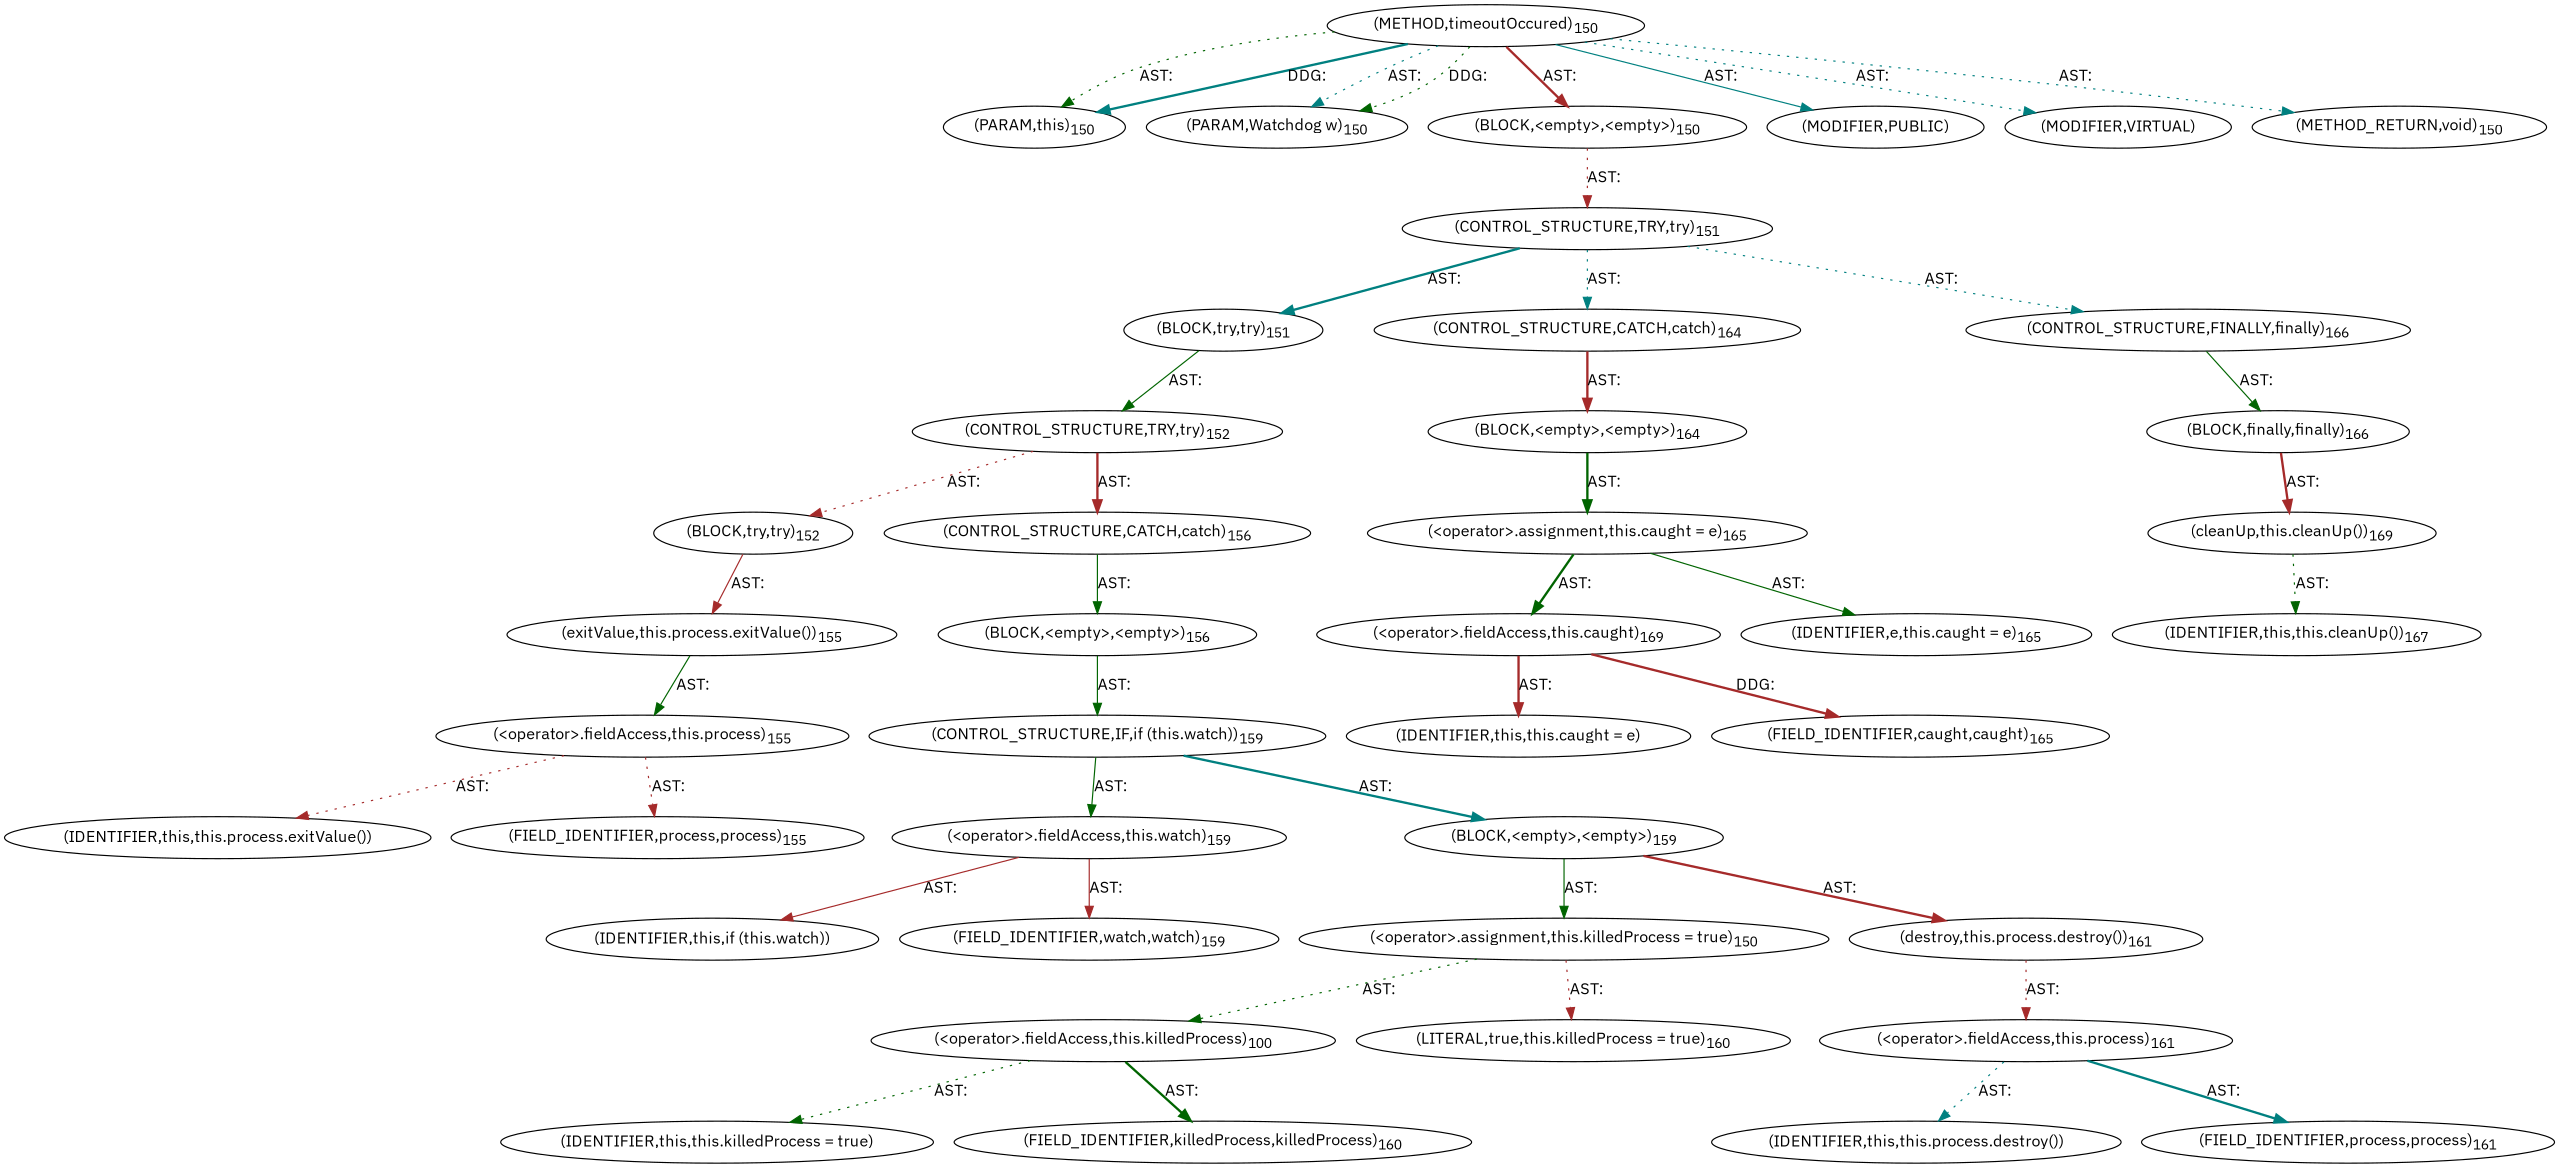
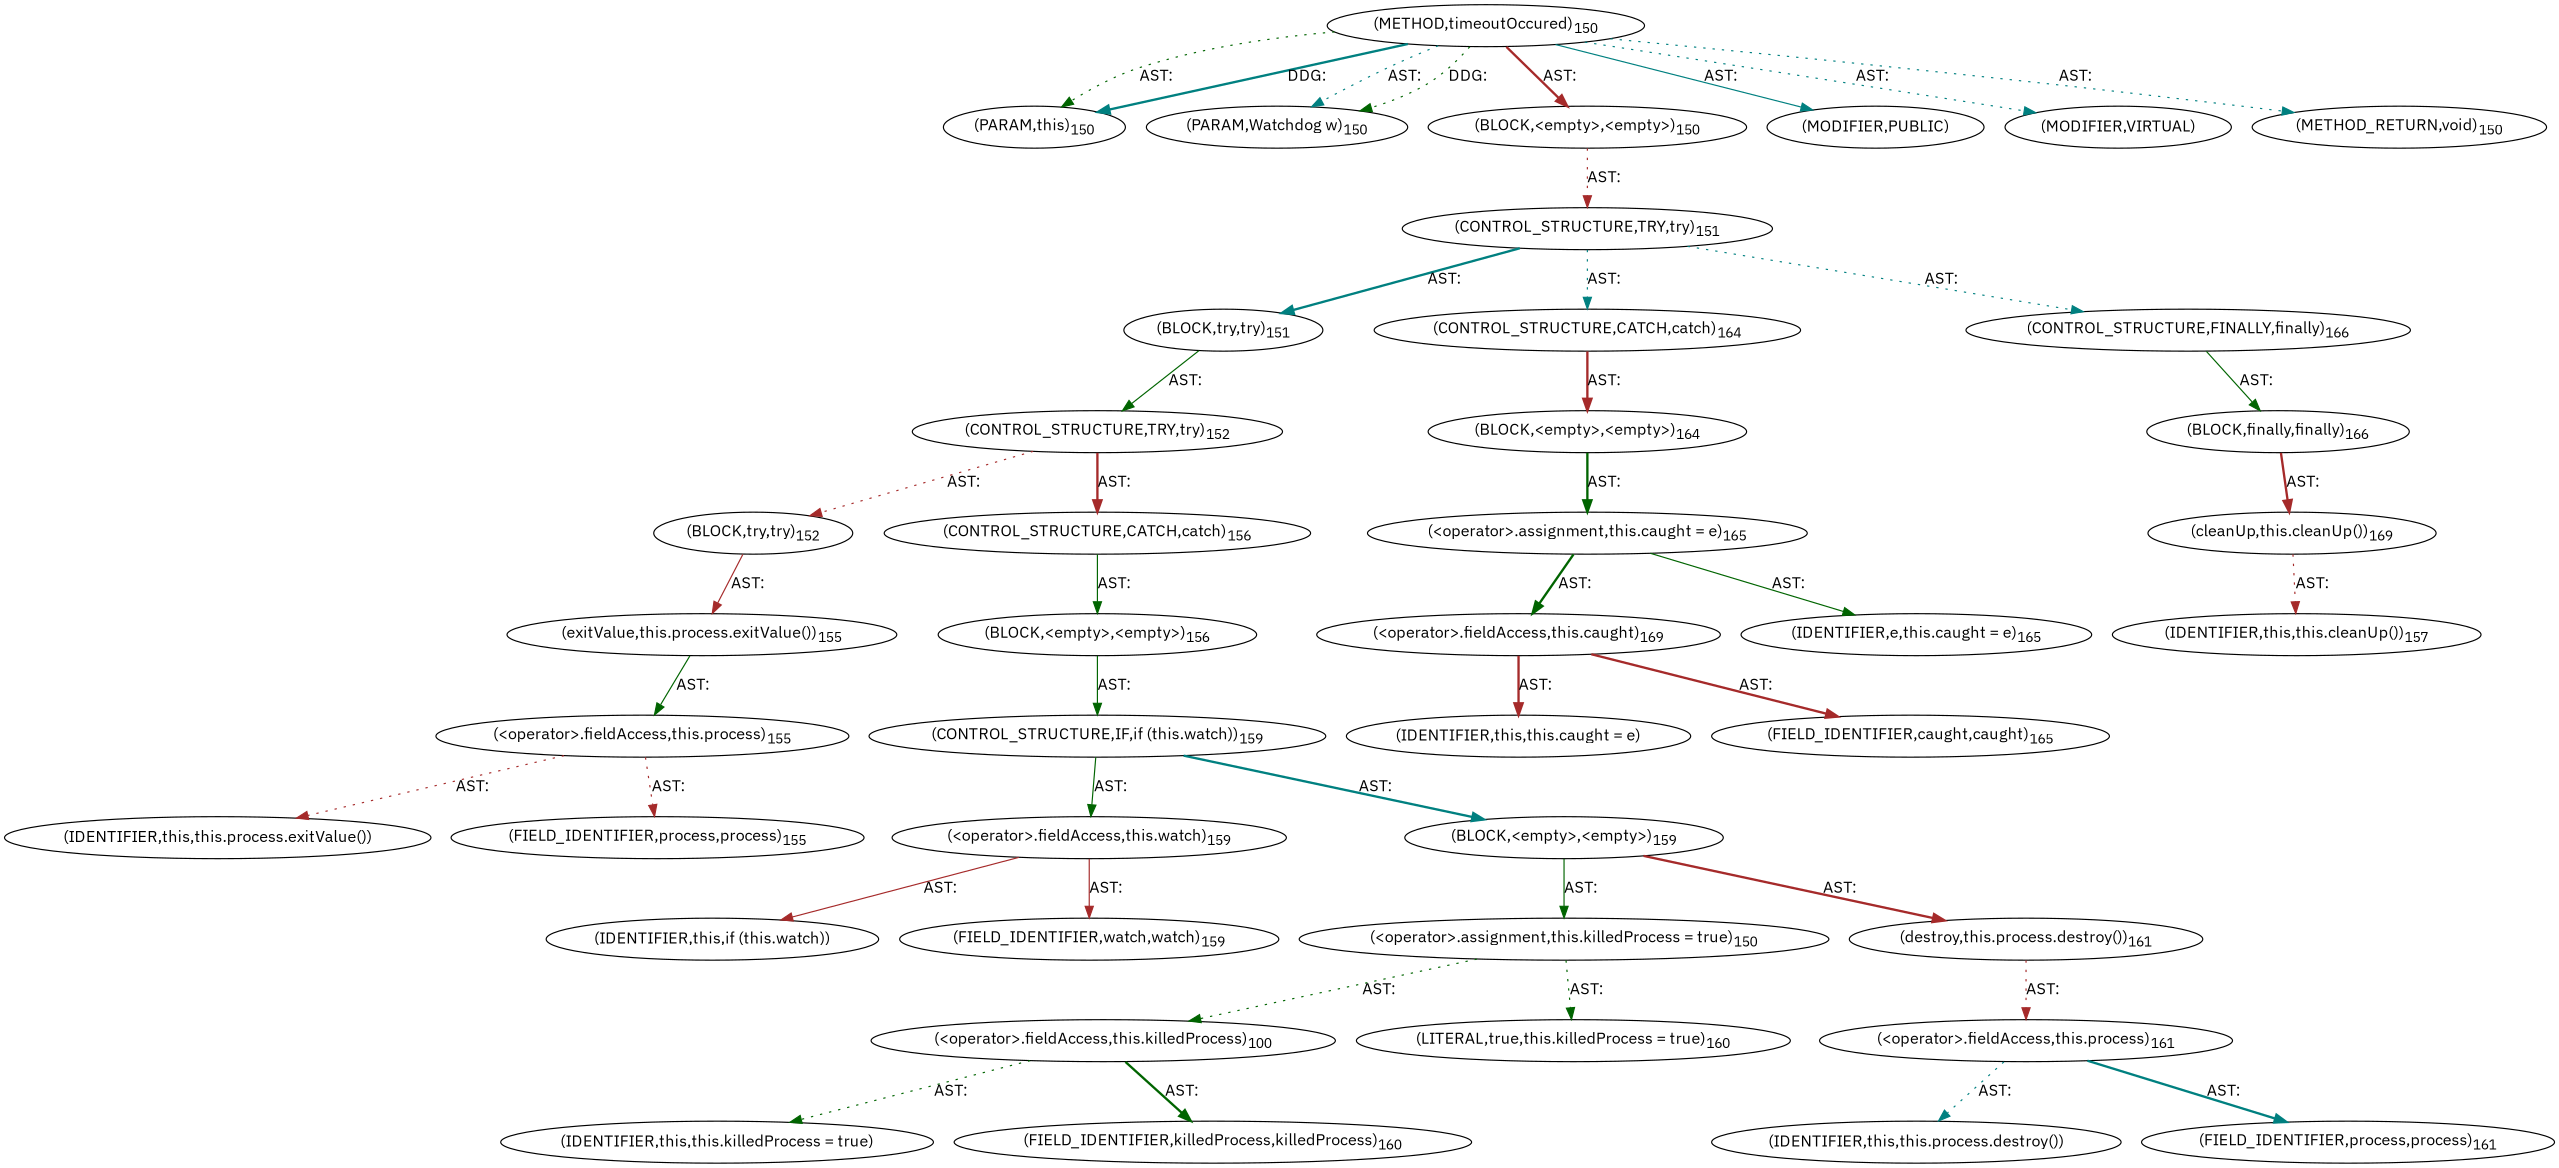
edge "(cleanUp,this.cleanUp())" -> "(IDENTIFIER,this,this.cleanUp())": color darkgreen -> brown
node "(IDENTIFIER,this,this.cleanUp())": text "167" -> "157"
edge "(<operator>.fieldAccess,this.caught)" -> "(FIELD_IDENTIFIER,caught,caught)": label "DDG: " -> "AST: "
edge "(<operator>.assignment,this.killedProcess = true)" -> "(LITERAL,true,this.killedProcess = true)": color brown -> darkgreen
